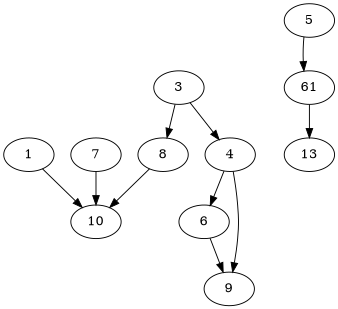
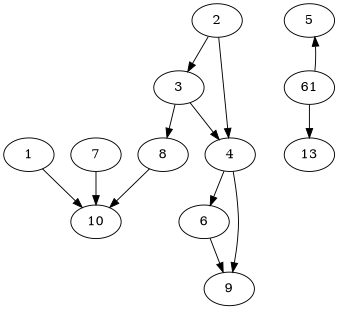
node "2": added
edge "5" -> "61": reversed
